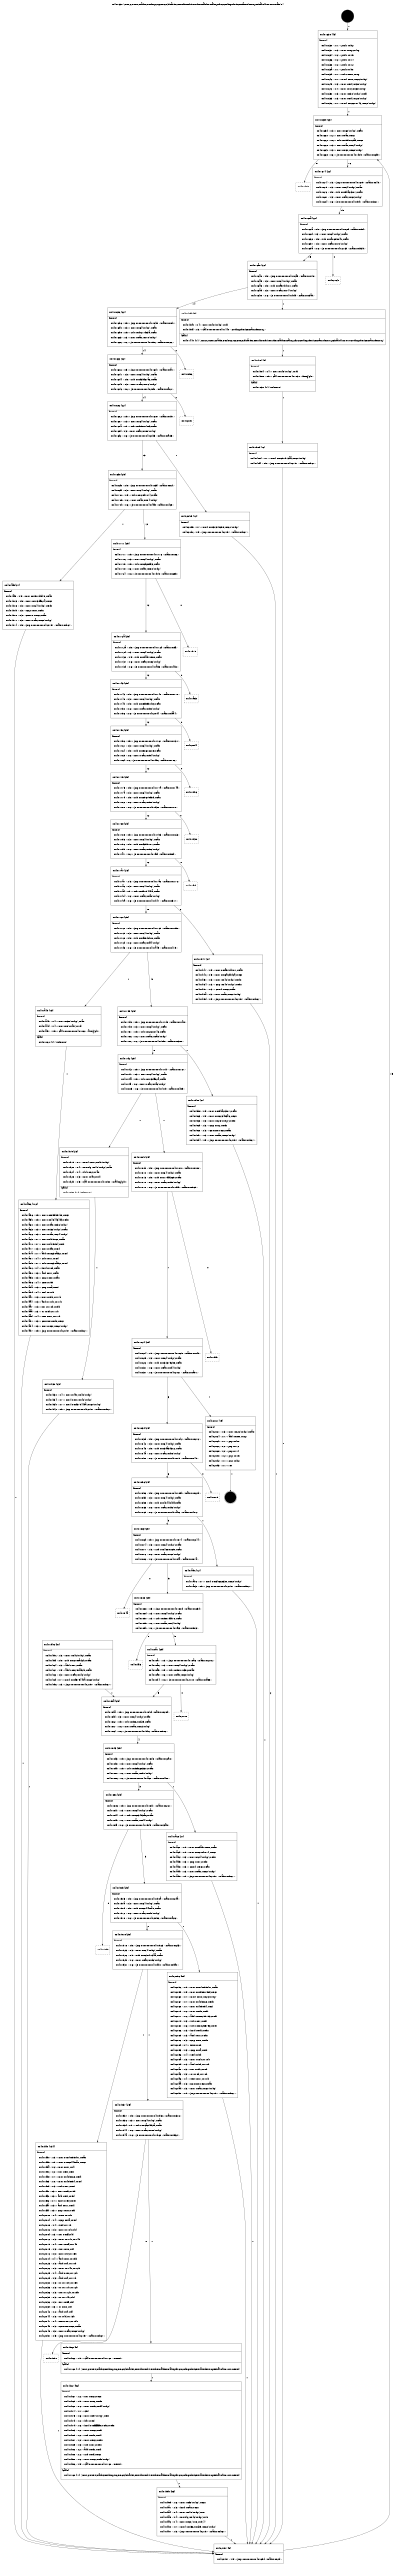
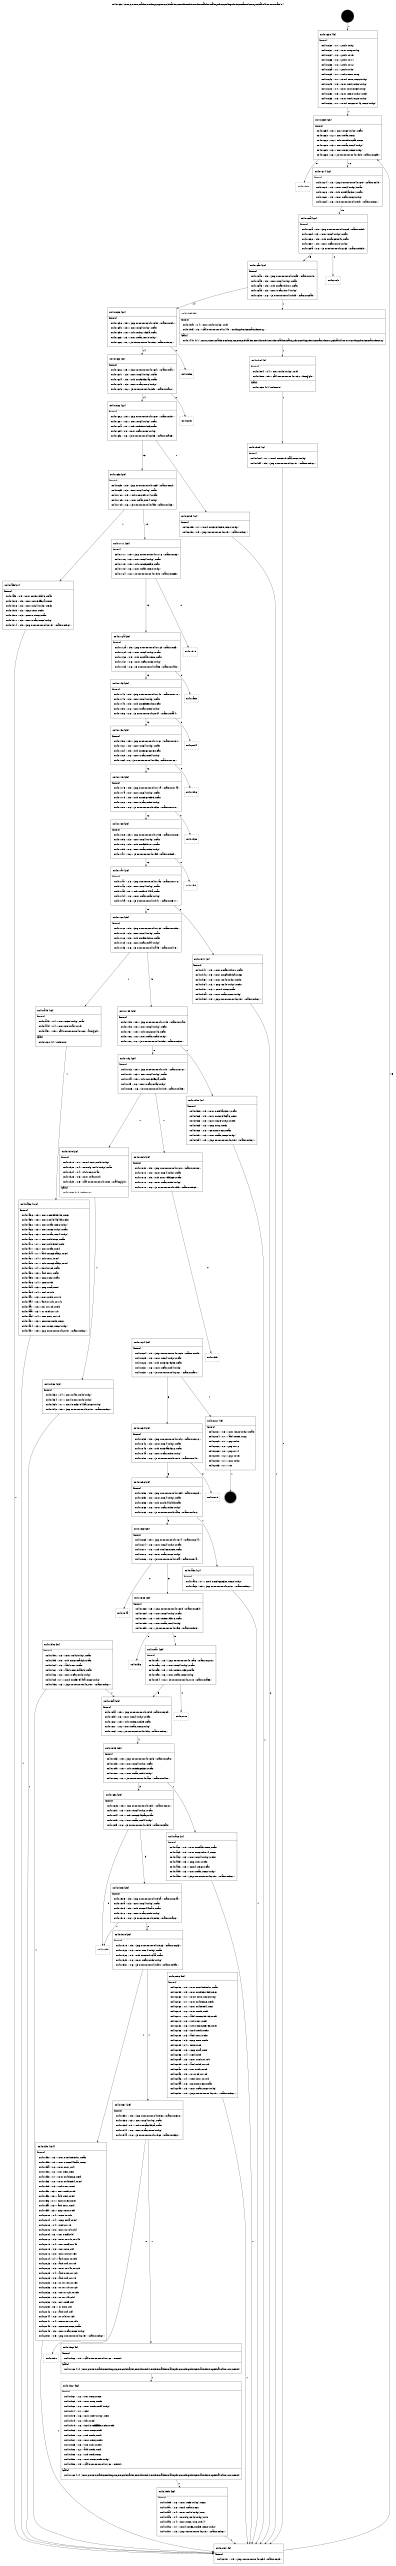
edge "0x40180b [25]" -> "0x401824 [25]": removed, label "7"
edge "0x401905 [25]" -> "0x402056 [95]": now "0x401905 [25]" -> "0x4019d9"
edge "0x401bbc [31]" -> "0x402197 [5]": added, label "1"
